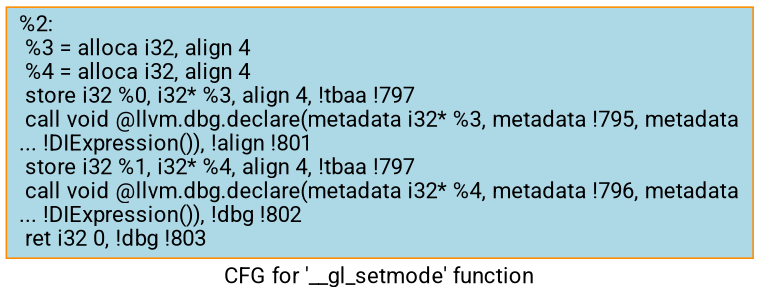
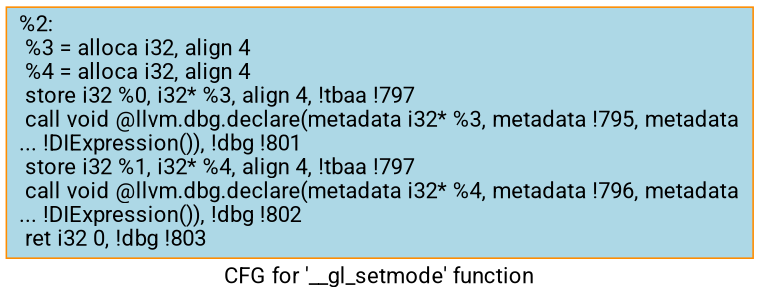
node "%2:": text "... !DIExpression()), !align !801" -> "... !DIExpression()), !dbg !801"
